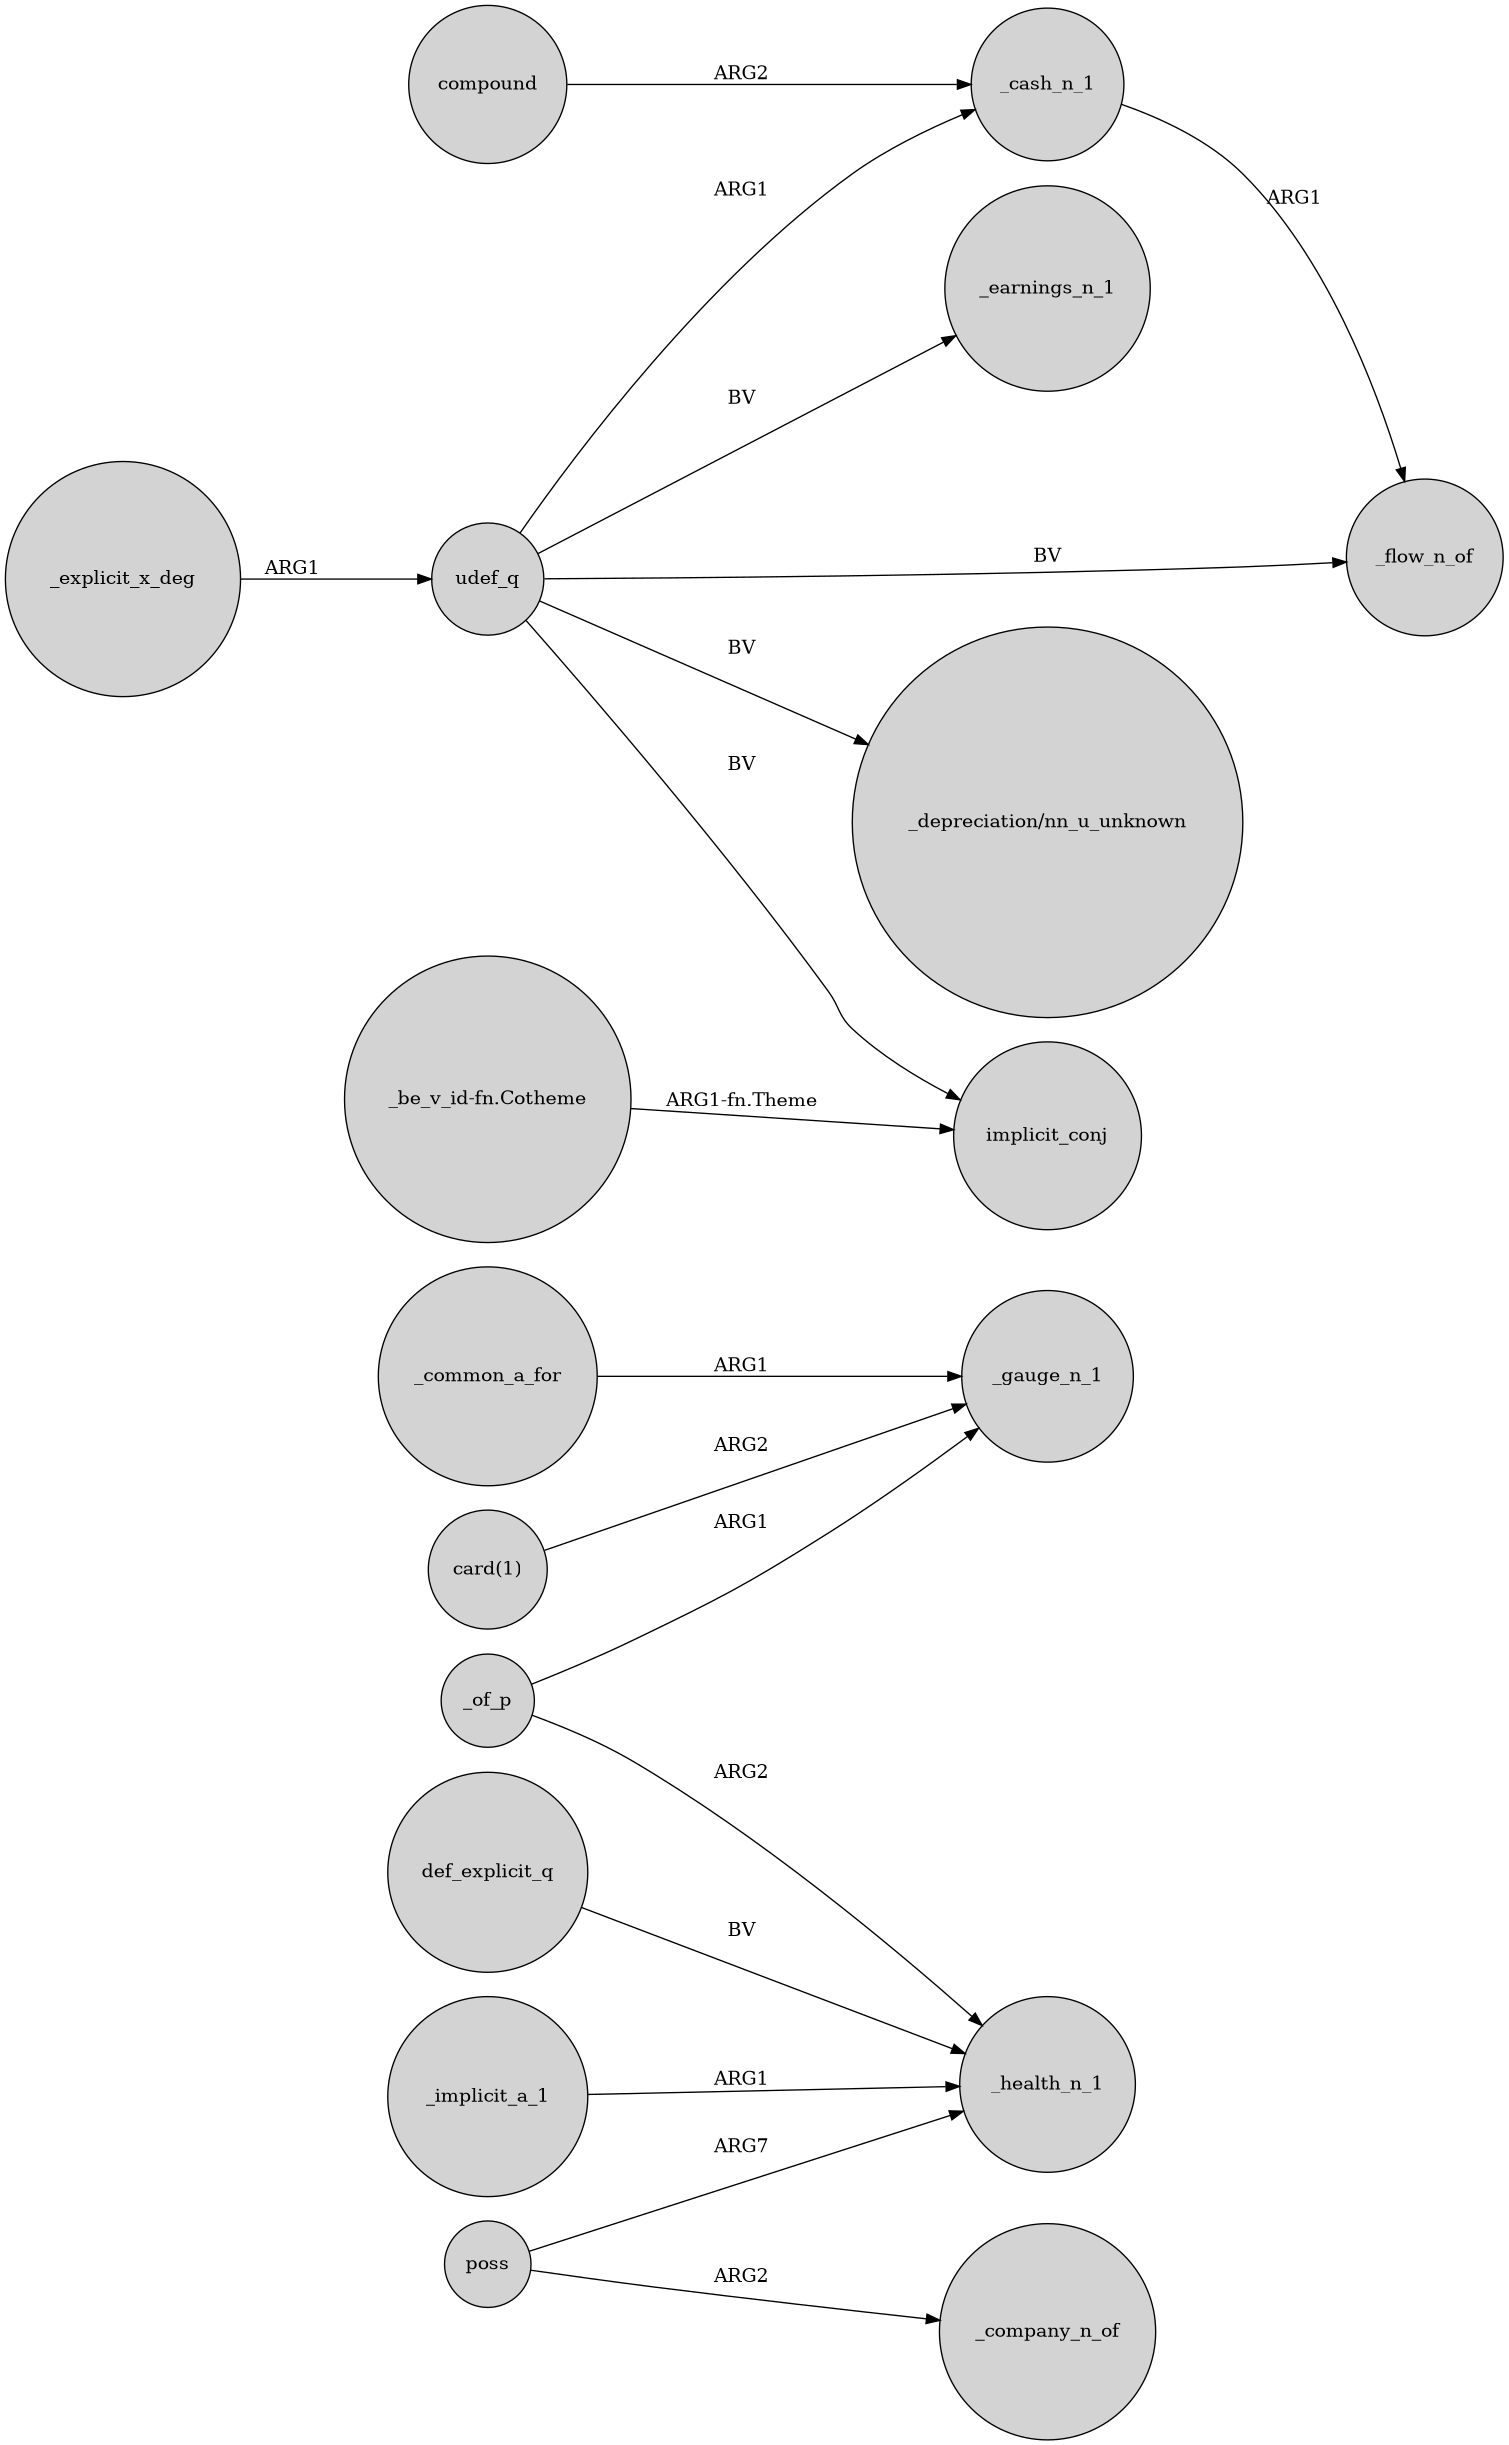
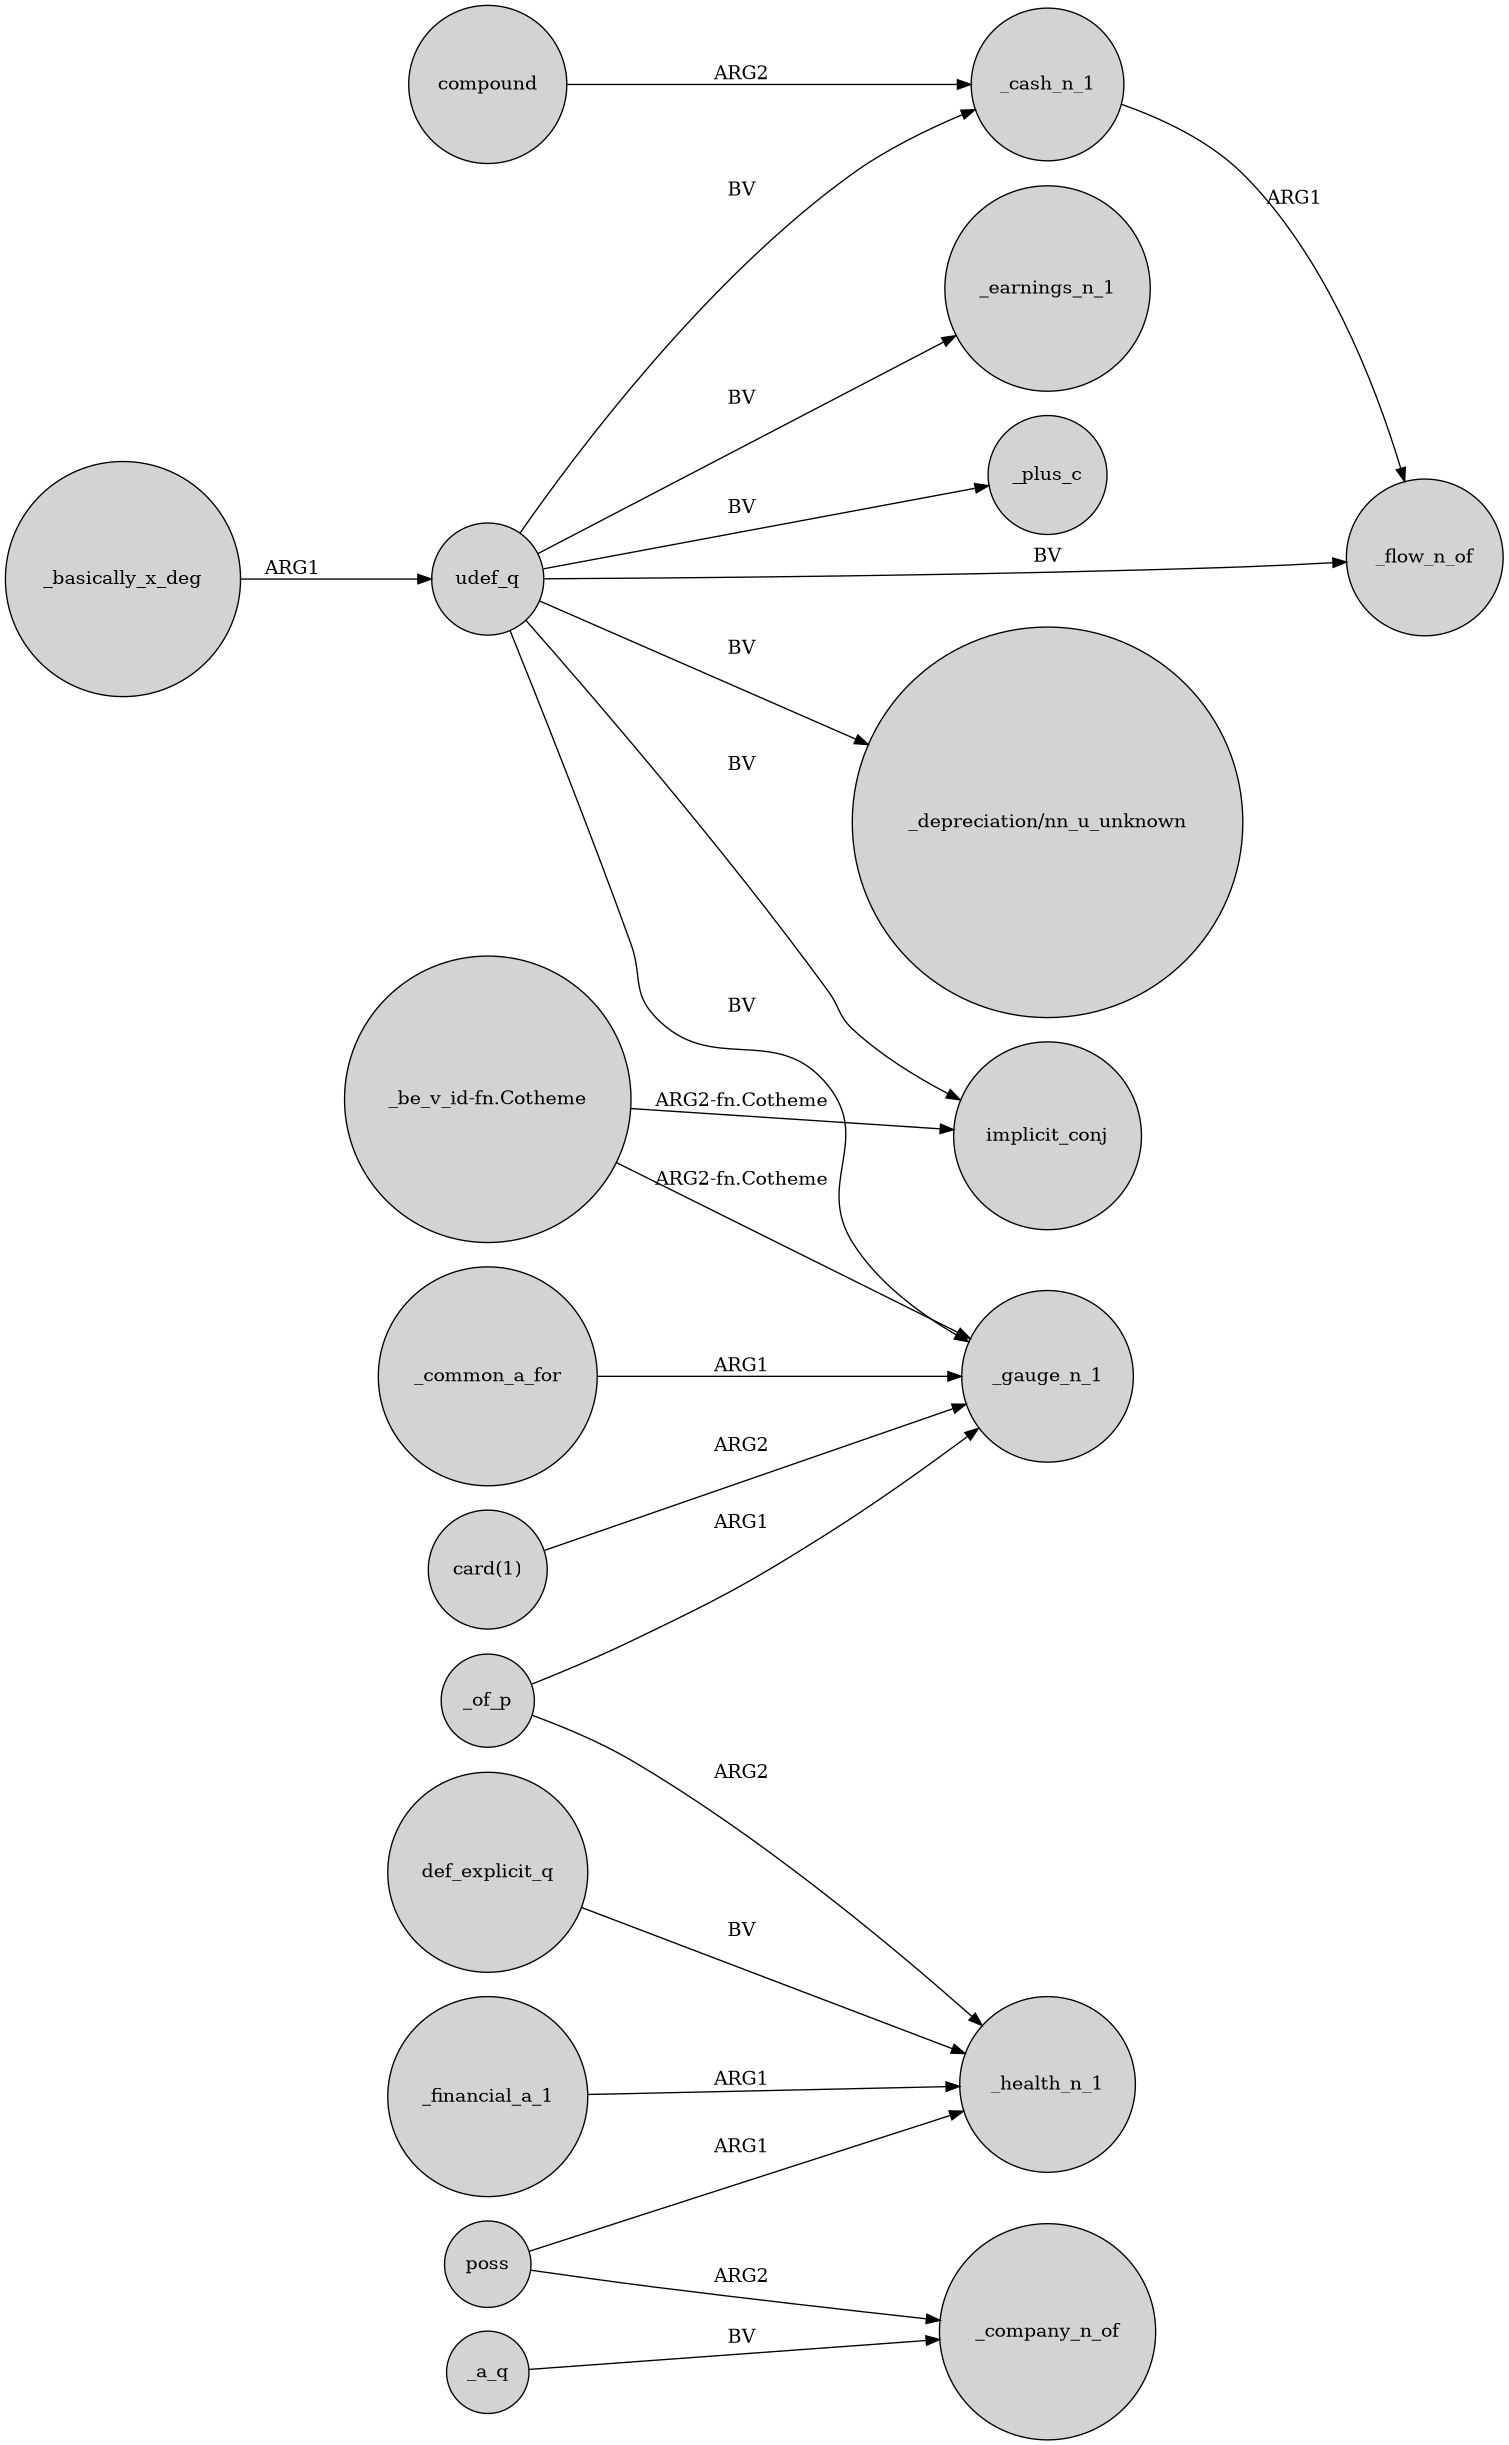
edge "udef_q" -> "_cash_n_1": label "ARG1" -> "BV"
node "_plus_c": added
node "_explicit_x_deg": label "_explicit_x_deg" -> "_basically_x_deg"
edge "udef_q" -> "_gauge_n_1": added, label "BV"
edge "_be_v_id-fn.Cotheme" -> "implicit_conj": label "ARG1-fn.Theme" -> "ARG2-fn.Cotheme"
edge "_be_v_id-fn.Cotheme" -> "_gauge_n_1": added, label "ARG2-fn.Cotheme"
node "_implicit_a_1": label "_implicit_a_1" -> "_financial_a_1"
edge "poss" -> "_health_n_1": label "ARG7" -> "ARG1"
node "_a_q": added
